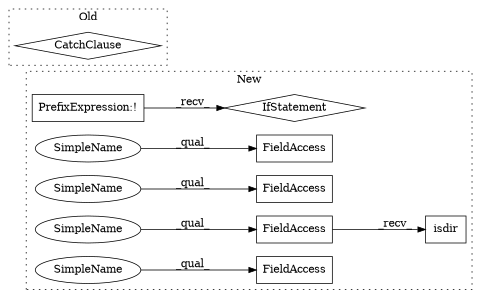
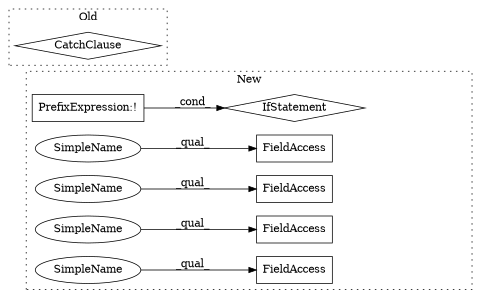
edge "PrefixExpression:!" -> "IfStatement": label "_recv_" -> "_cond_"
node "isdir": removed
